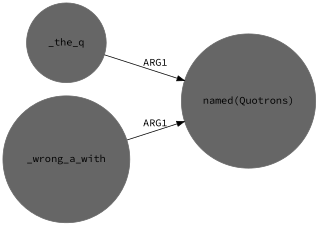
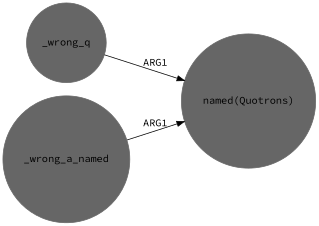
node "_the_q": label "_the_q" -> "_wrong_q"
node "_wrong_a_with": label "_wrong_a_with" -> "_wrong_a_named"
